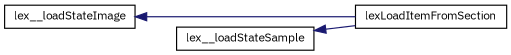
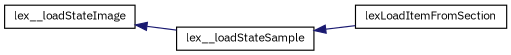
edge "lexLoadItemFromSection" -> "lex__loadStateImage": now "lex__loadStateSample" -> "lex__loadStateImage"
